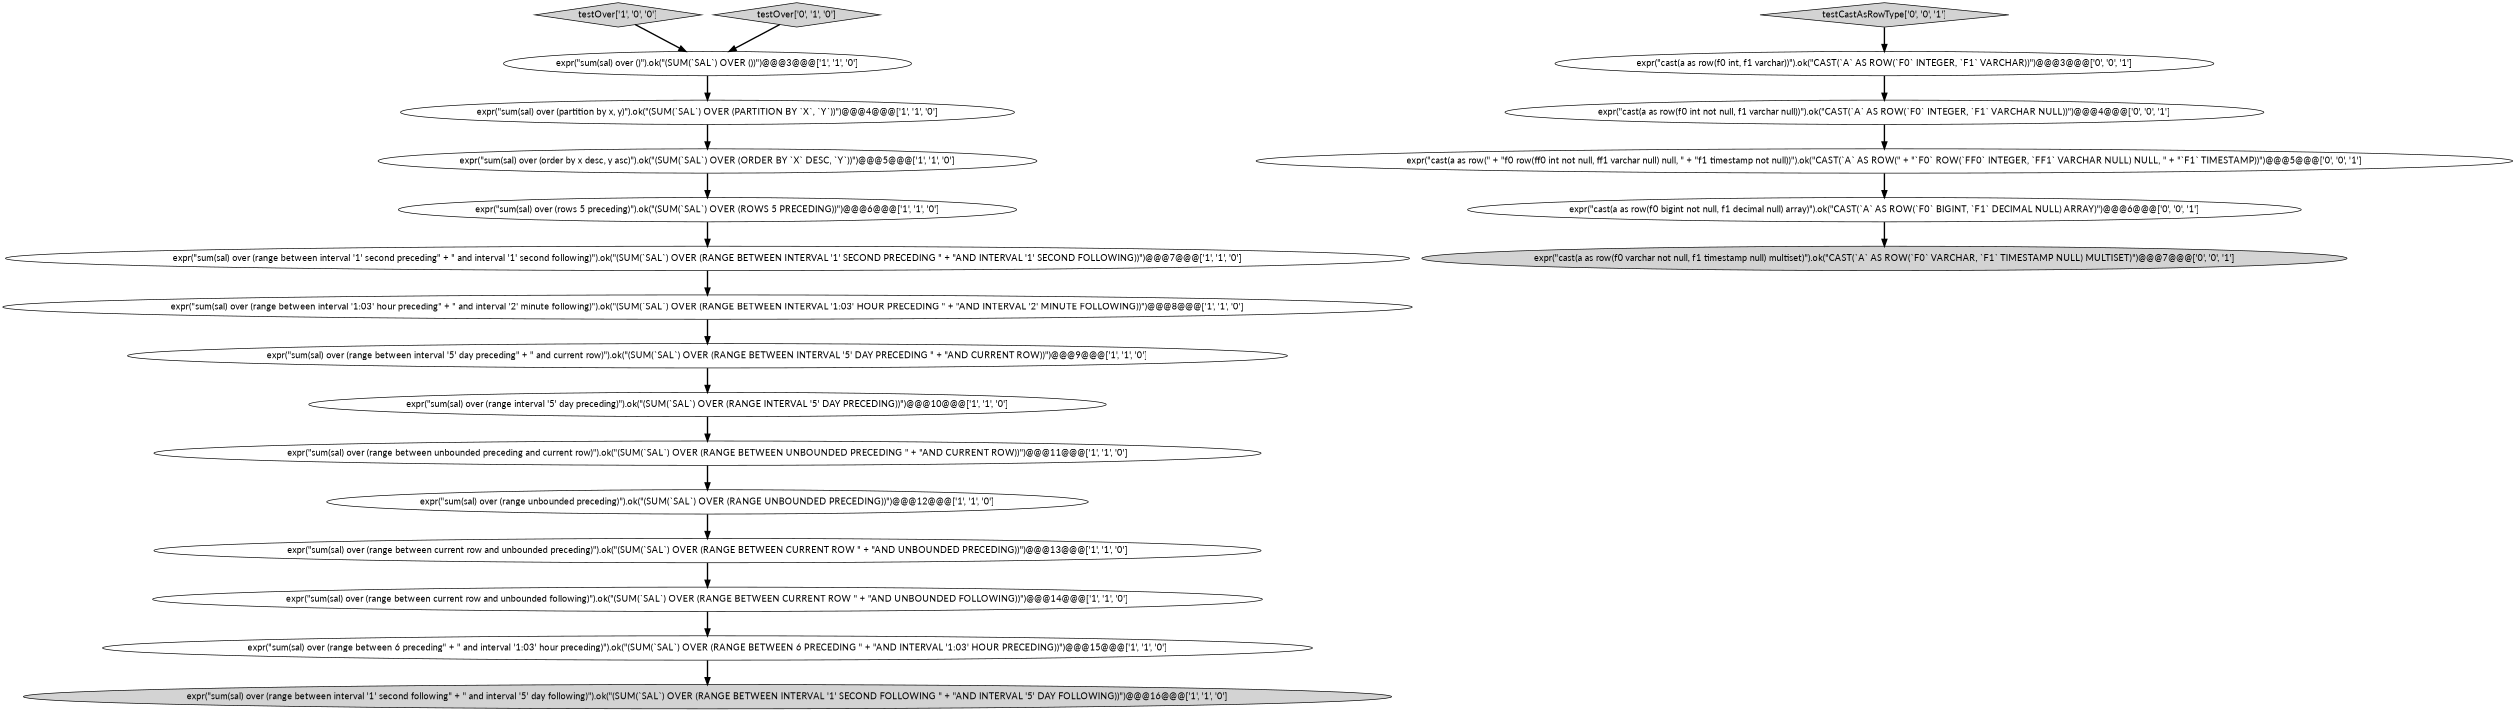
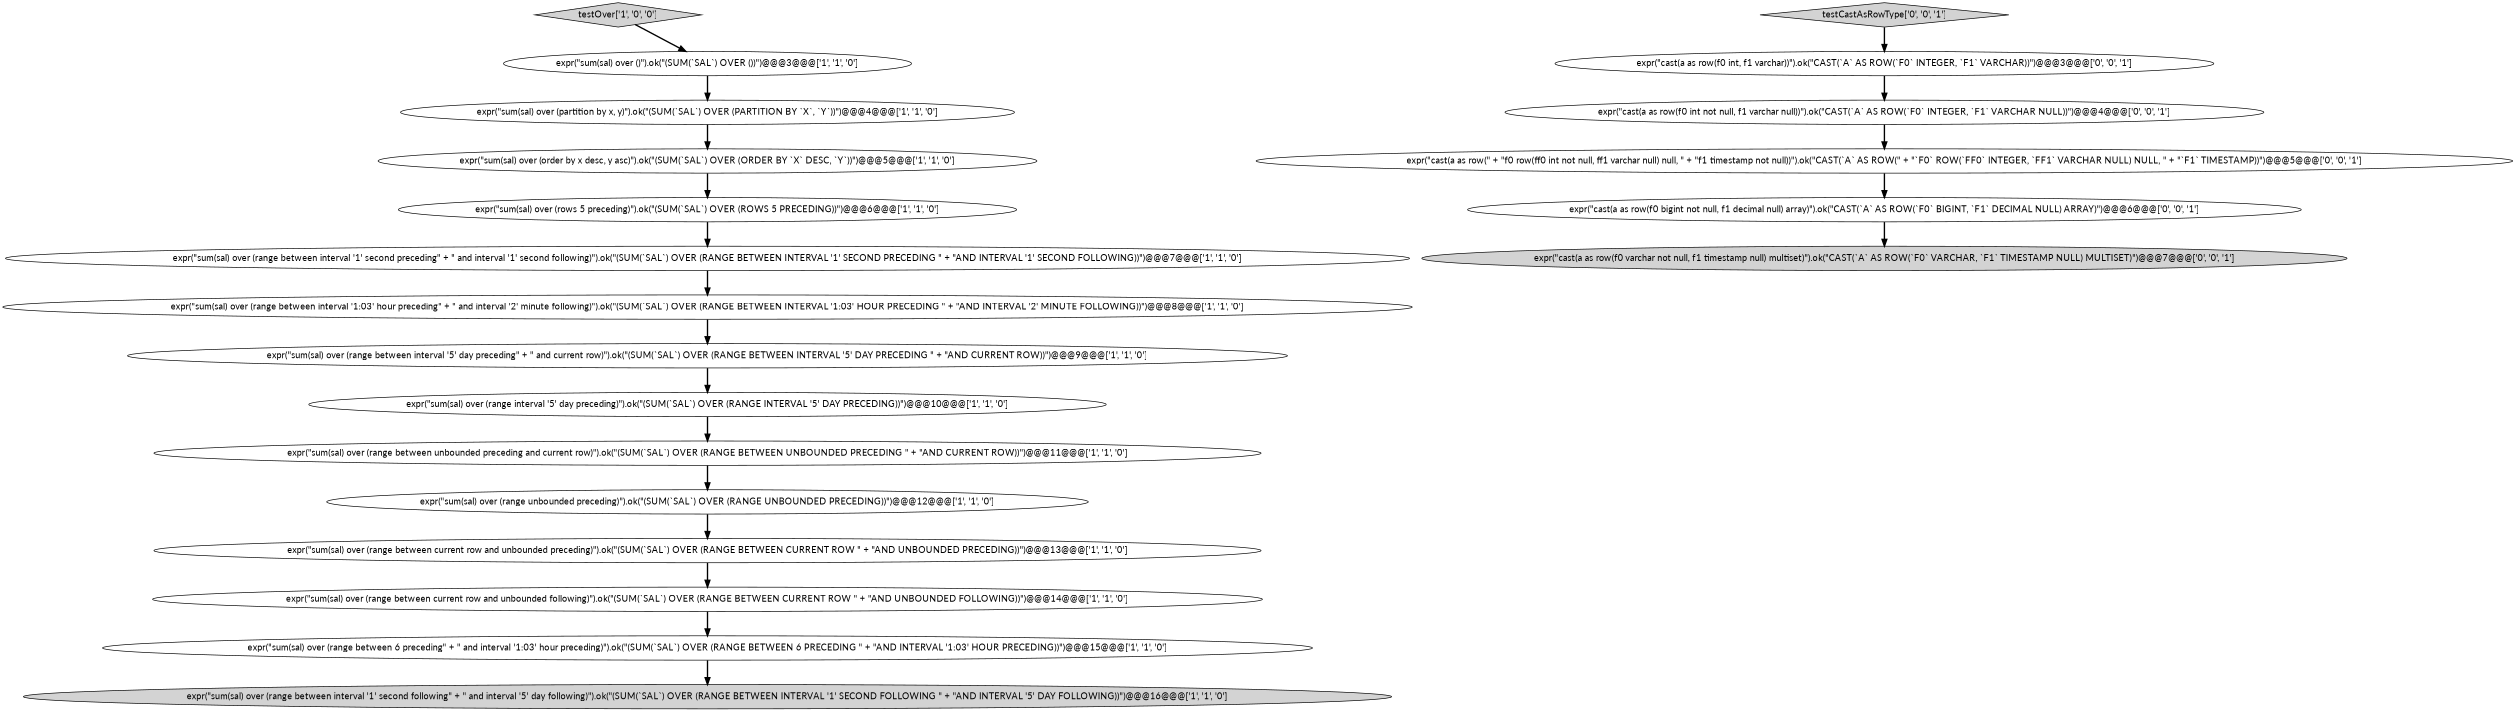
node "testOver['0', '1', '0']": removed
